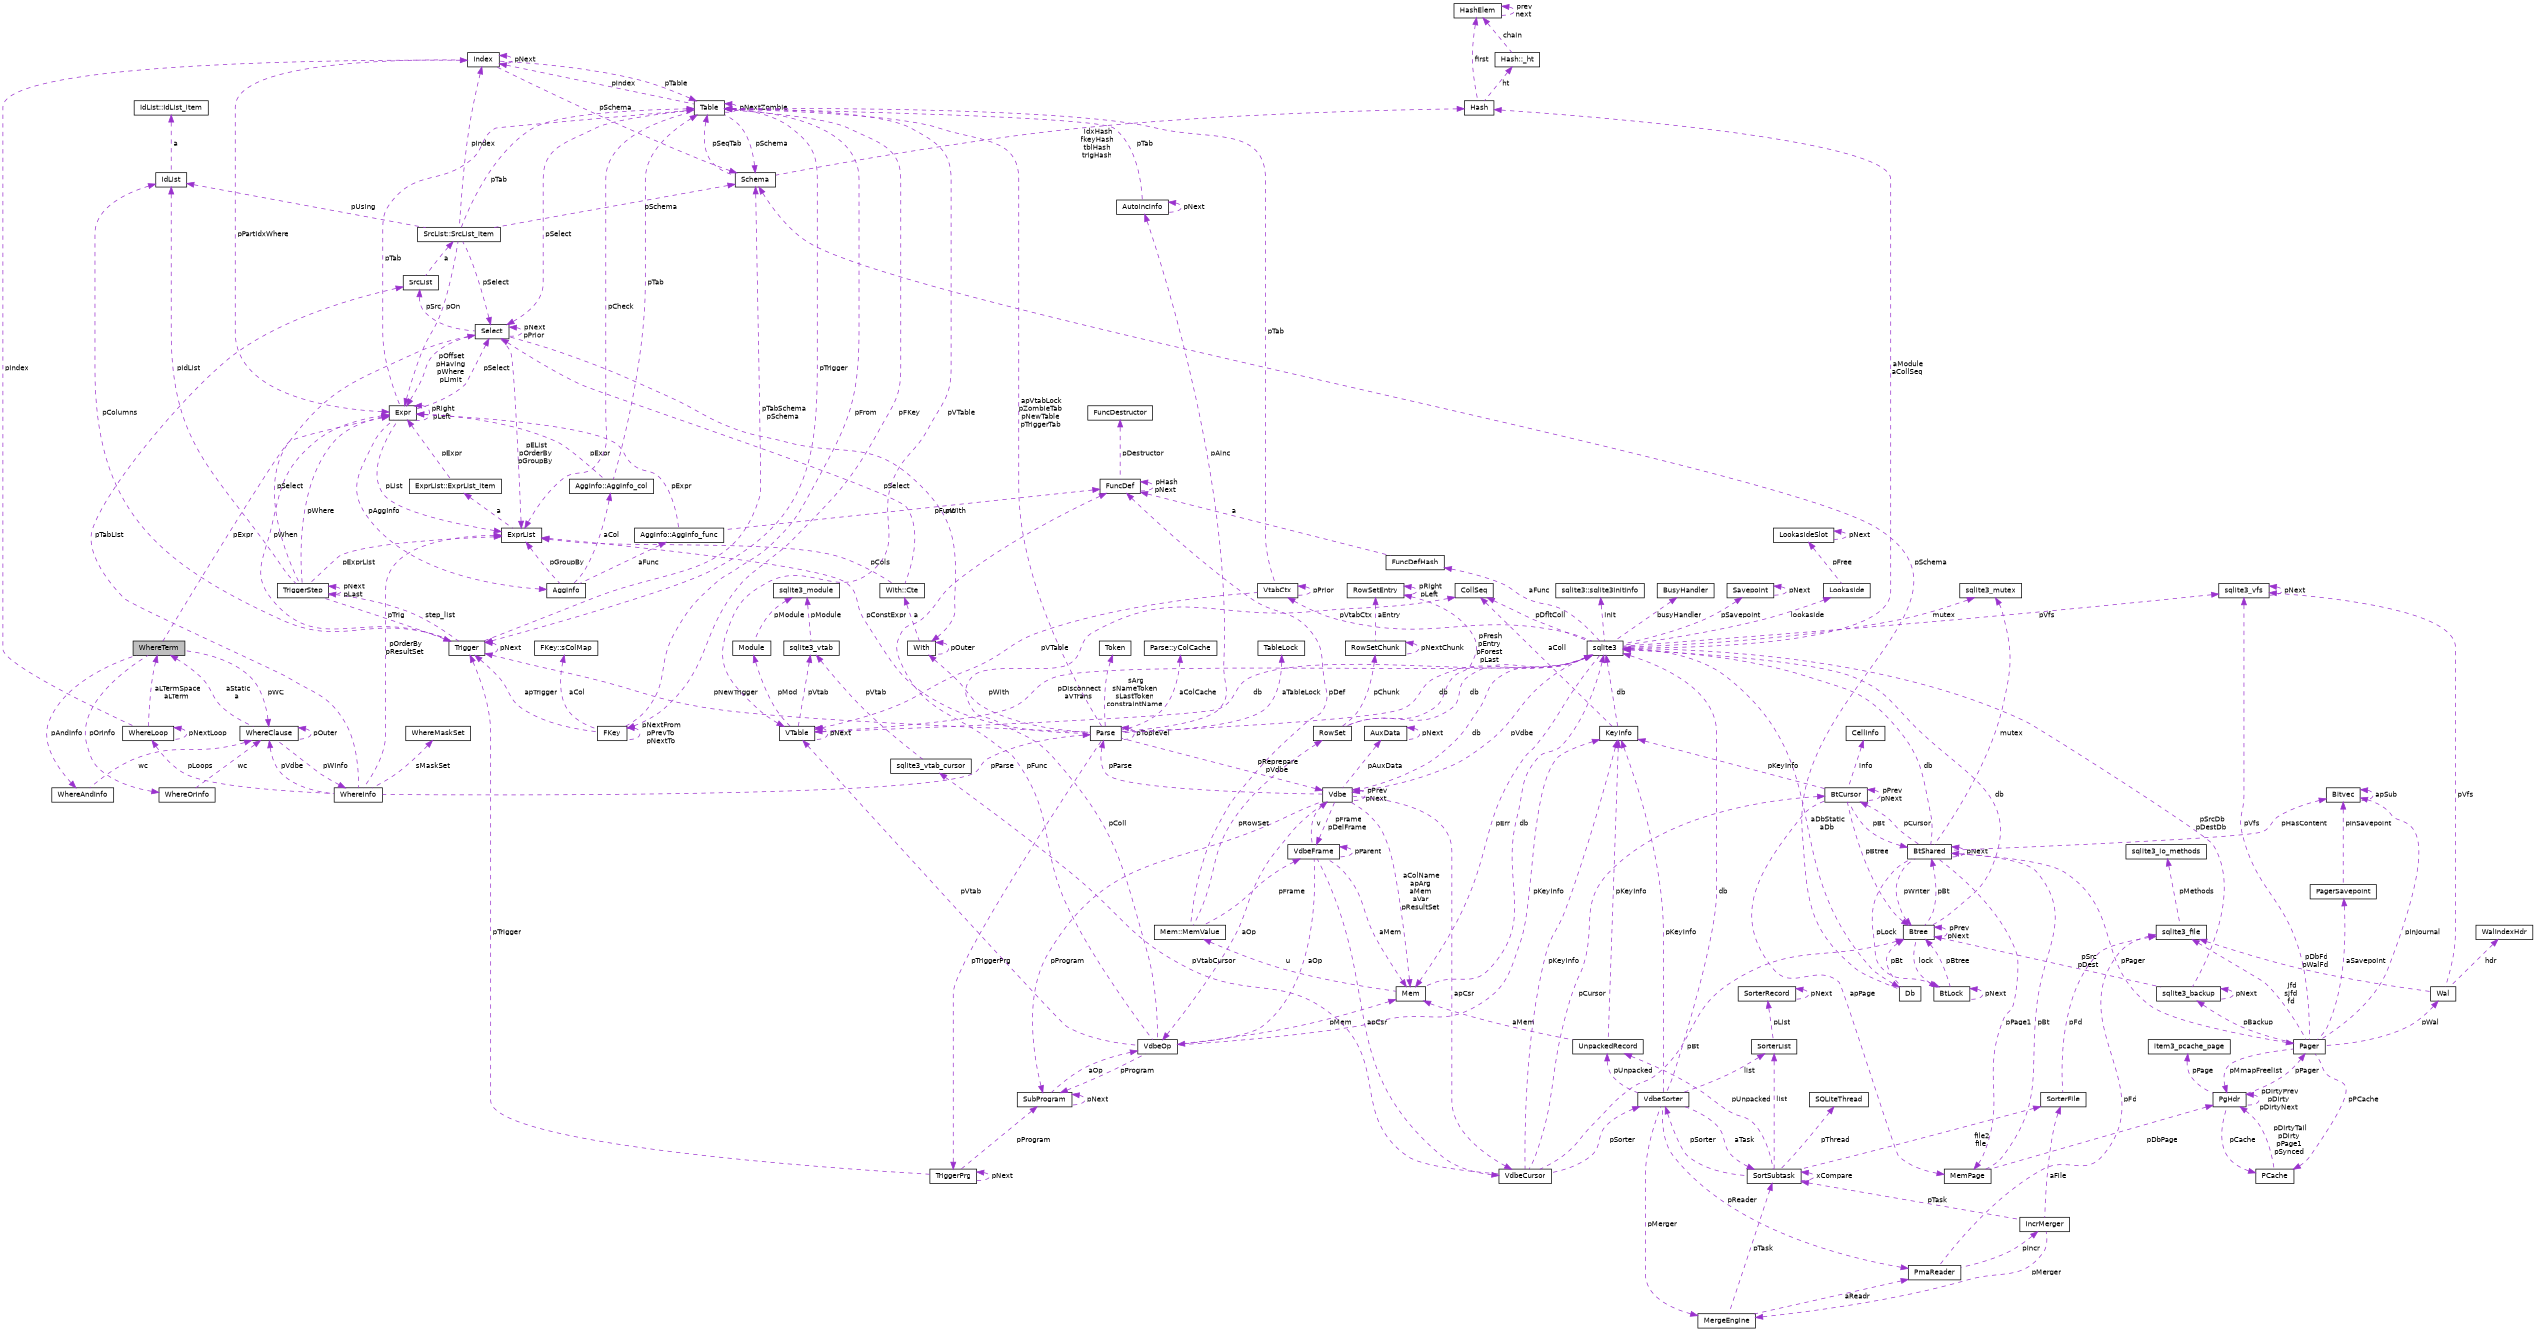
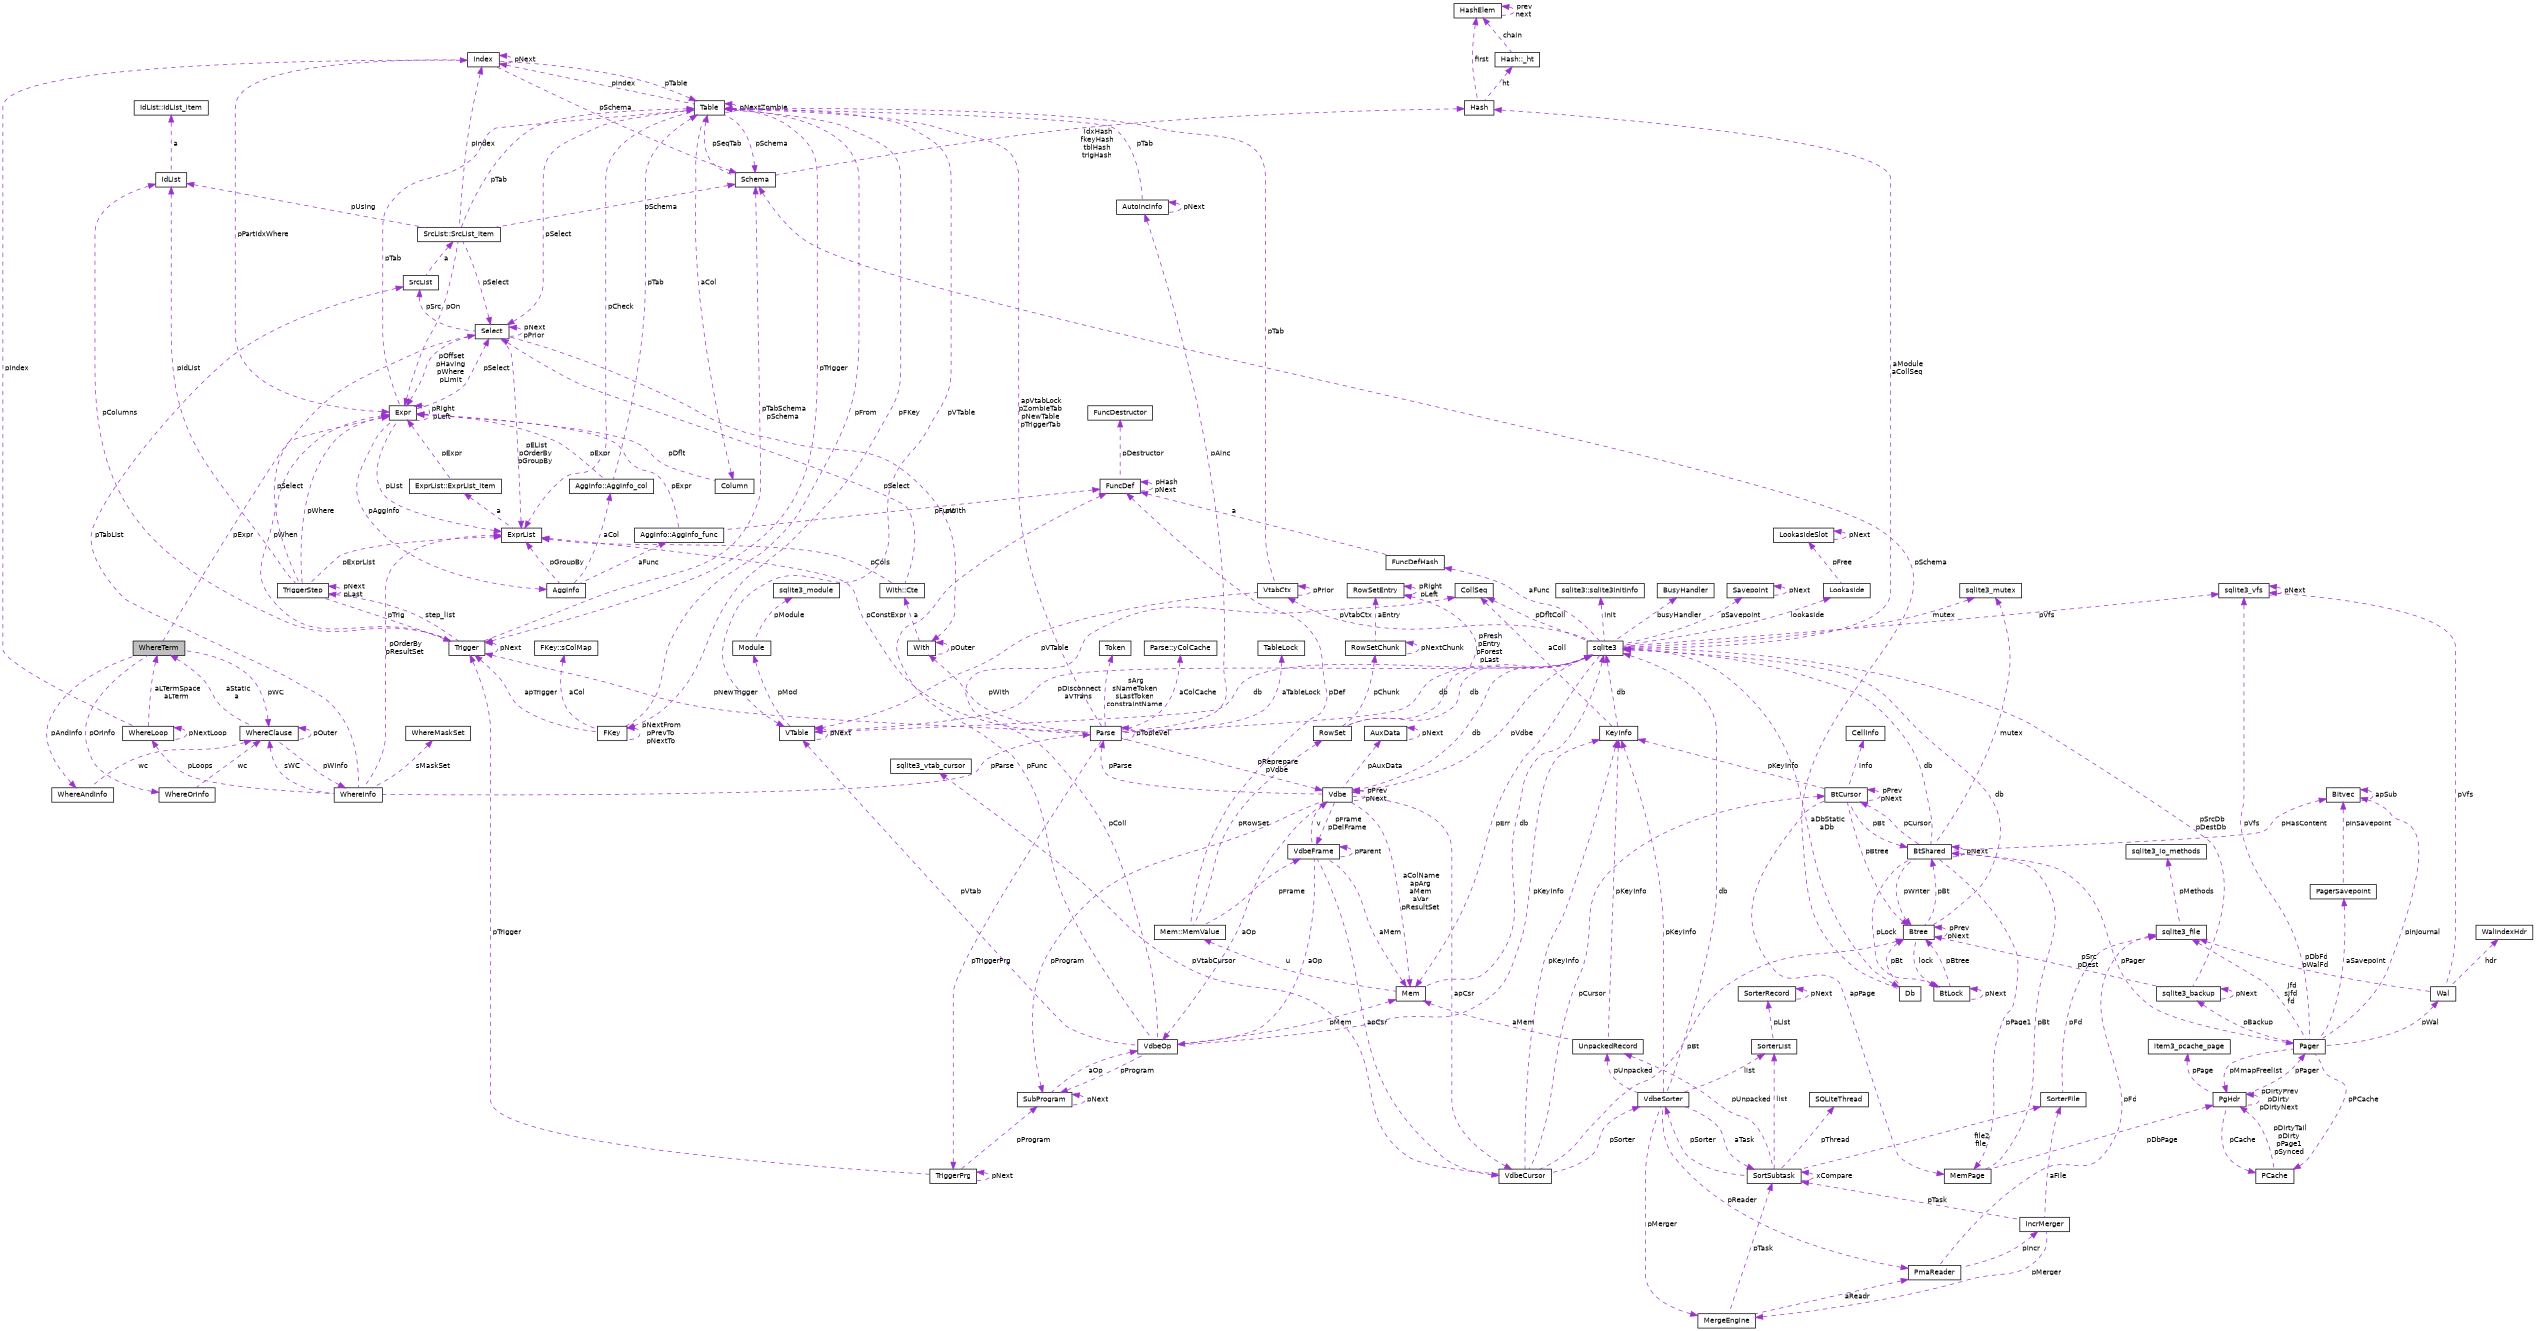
node "Column": added
node "sqlite3_vtab": removed
edge "WhereInfo" -> "WhereClause": label " pVdbe" -> " sWC"
